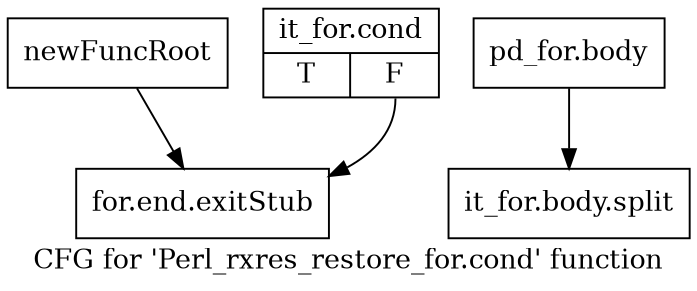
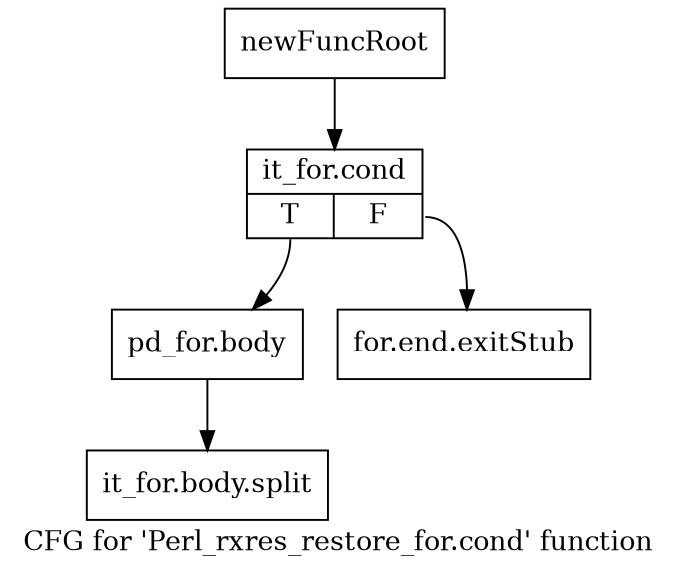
edge "newFuncRoot" -> "for.end.exitStub": now "newFuncRoot" -> "it_for.cond"
edge "it_for.cond" -> "pd_for.body": added
